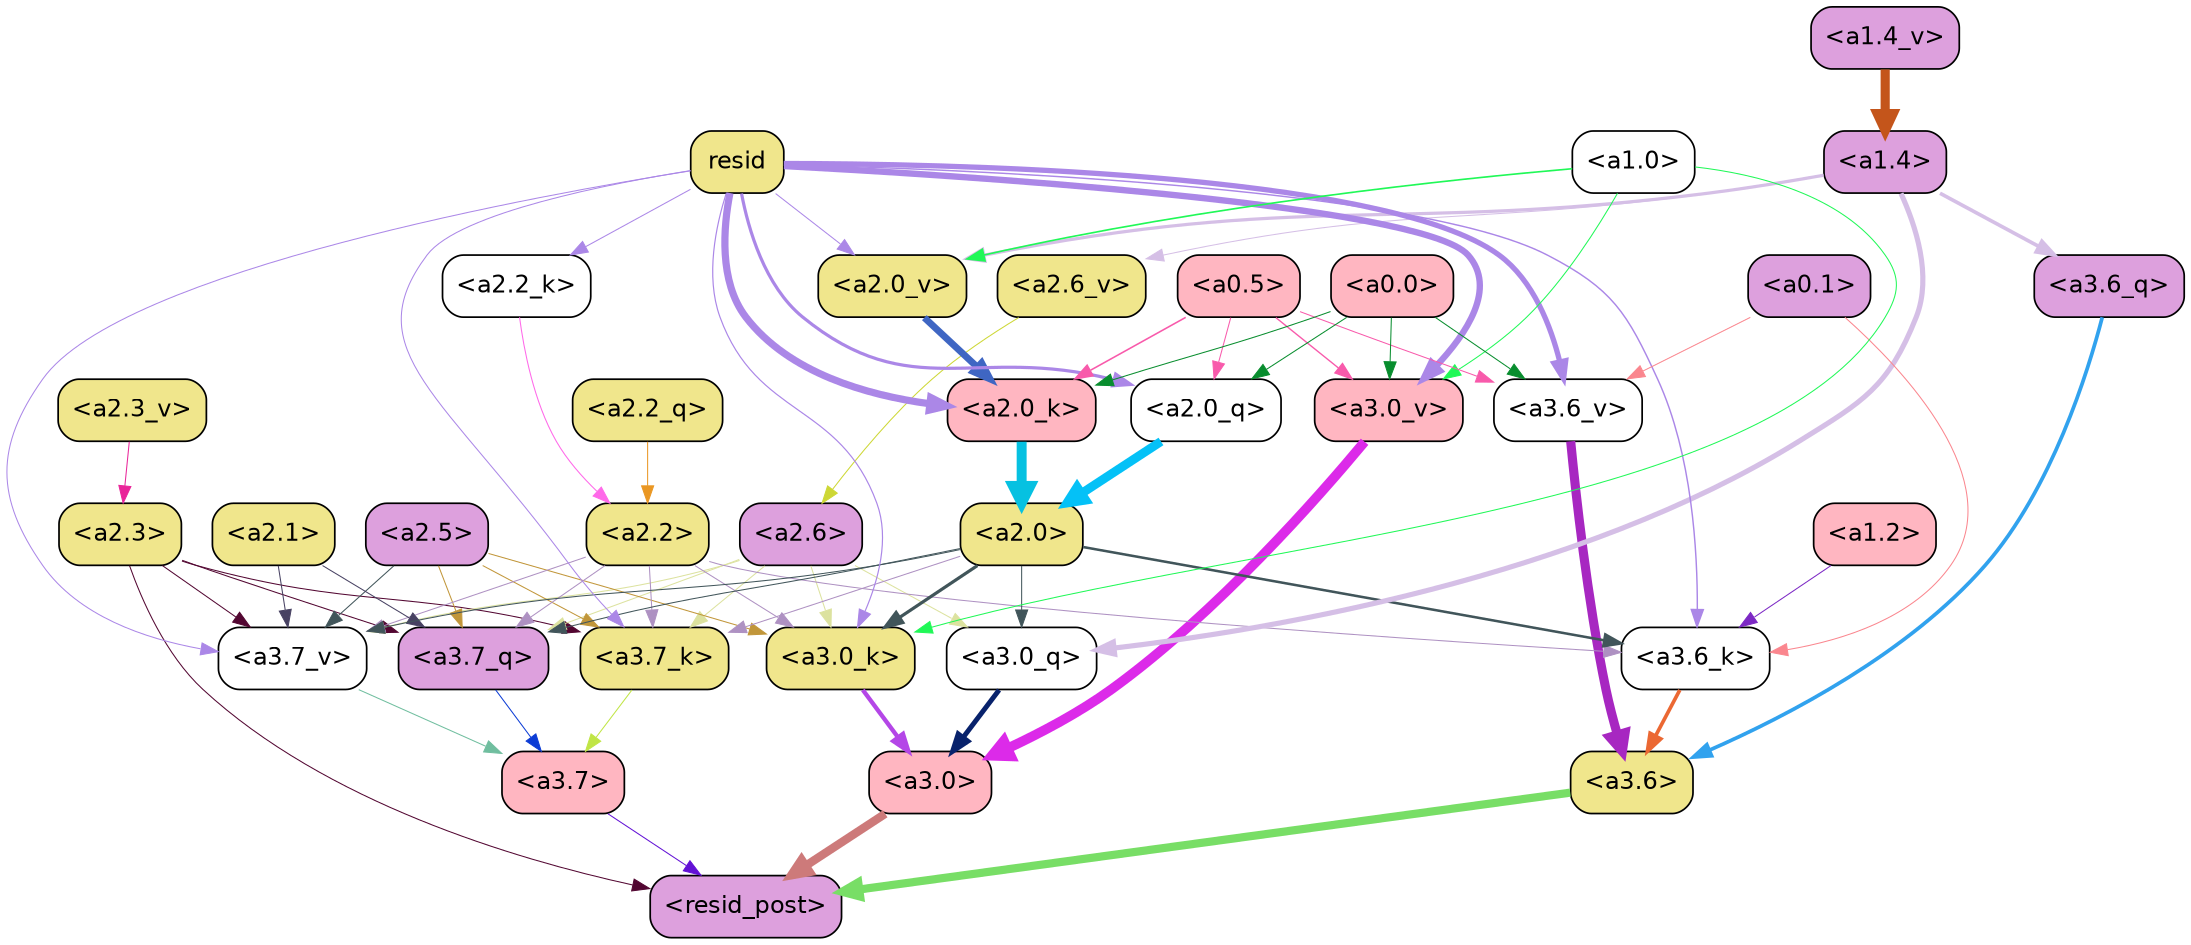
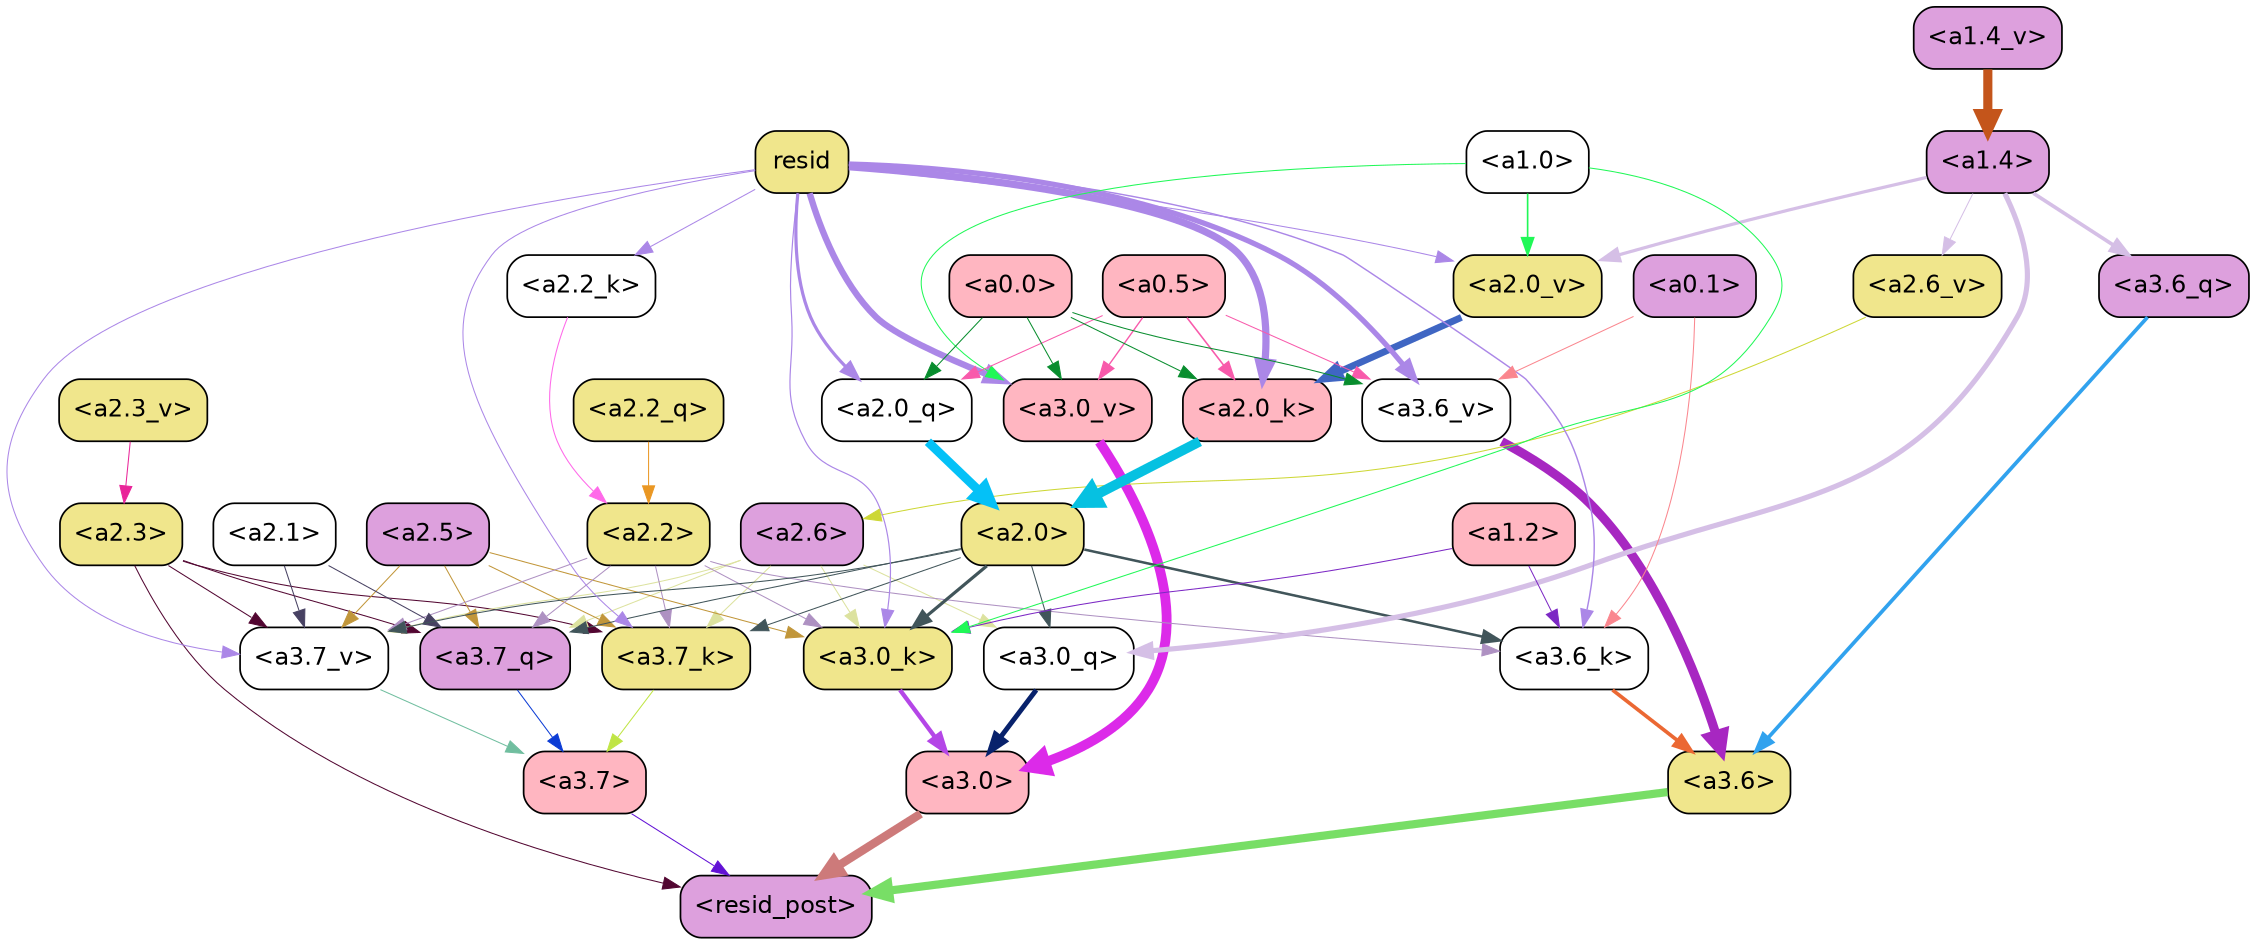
node "<a2.1>": fillcolor khaki -> white
edge "<a2.5>" -> "<a3.7_v>": color #41555a -> #c1963a
edge "<a1.2>" -> "<a3.0_k>": added
edge "<a2.0>" -> "<a3.7_k>": color #ae91c2 -> #41555a
